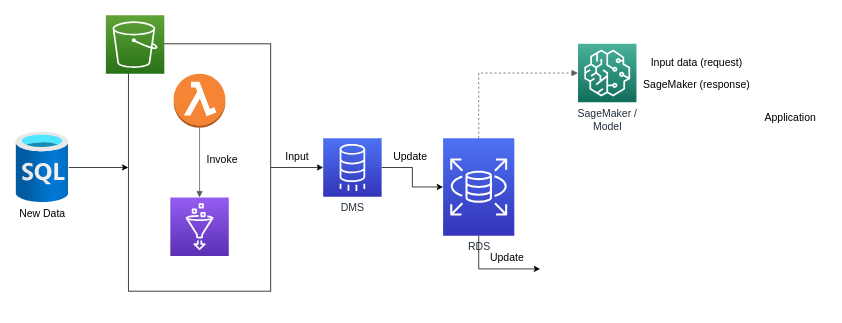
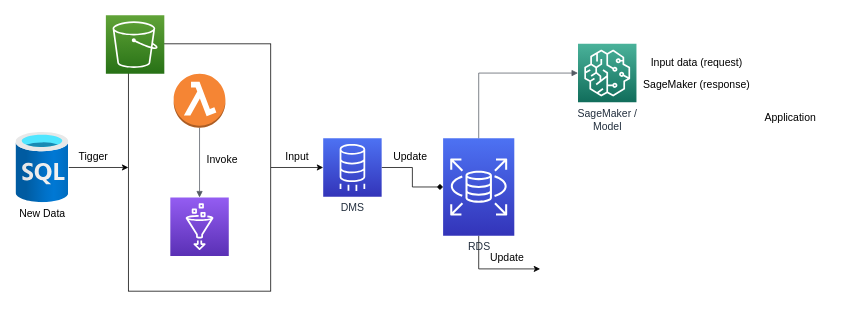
edge "RDS" -> "SageMaker /Model": style dashed -> solid
node "Tigger": added
edge "DMS" -> "RDS": arrowhead classic -> diamond
